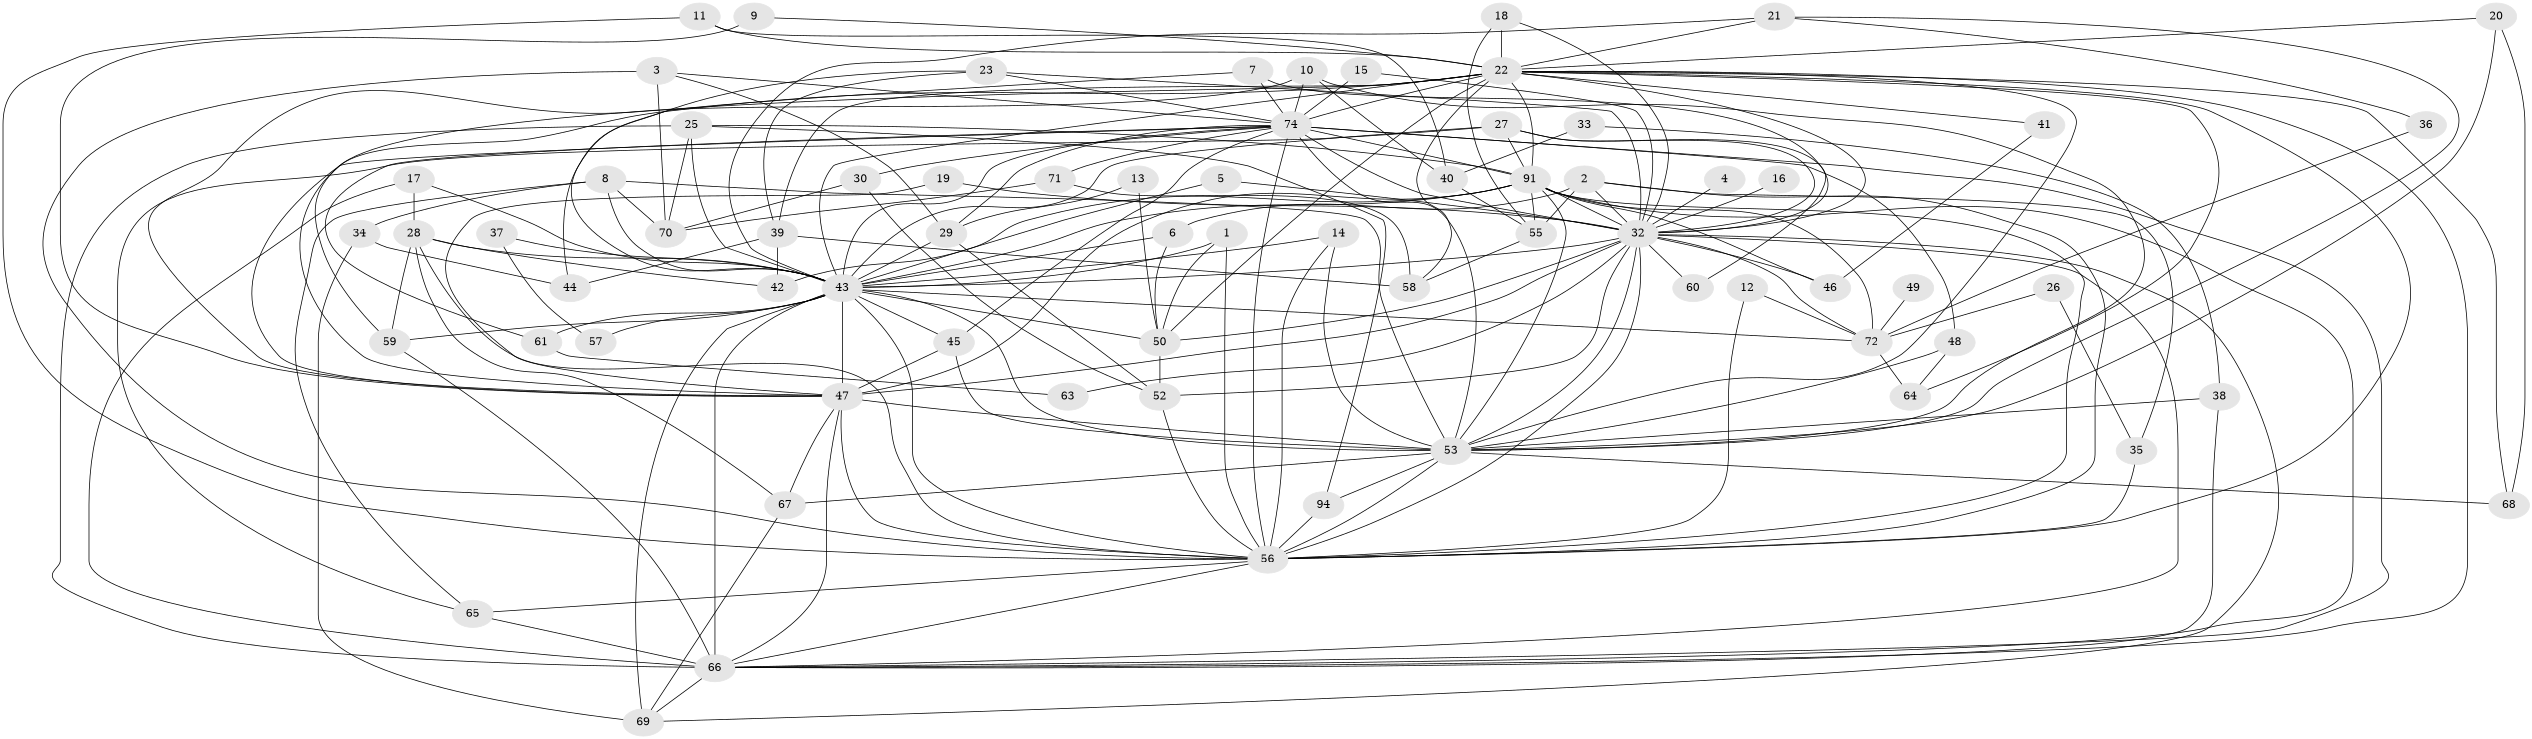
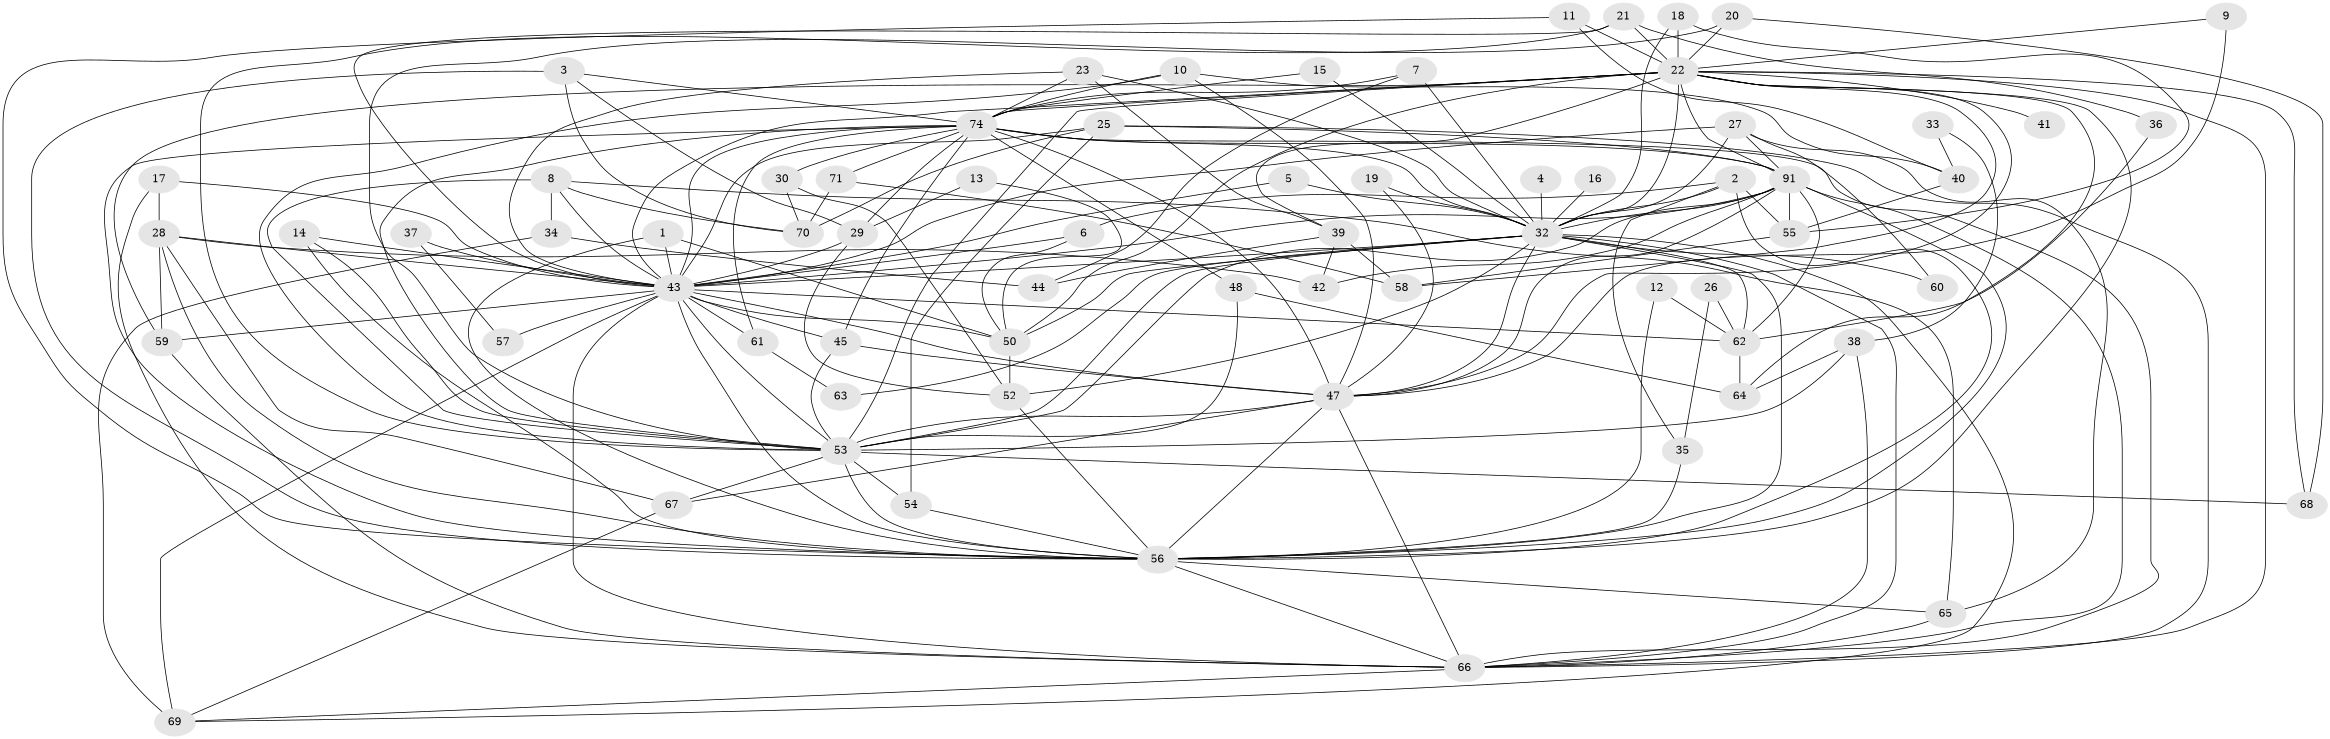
node "46": removed
node "49": removed
node "72": label "72" -> "62"
edge "38" -- "64": added
node "94": label "94" -> "54"
